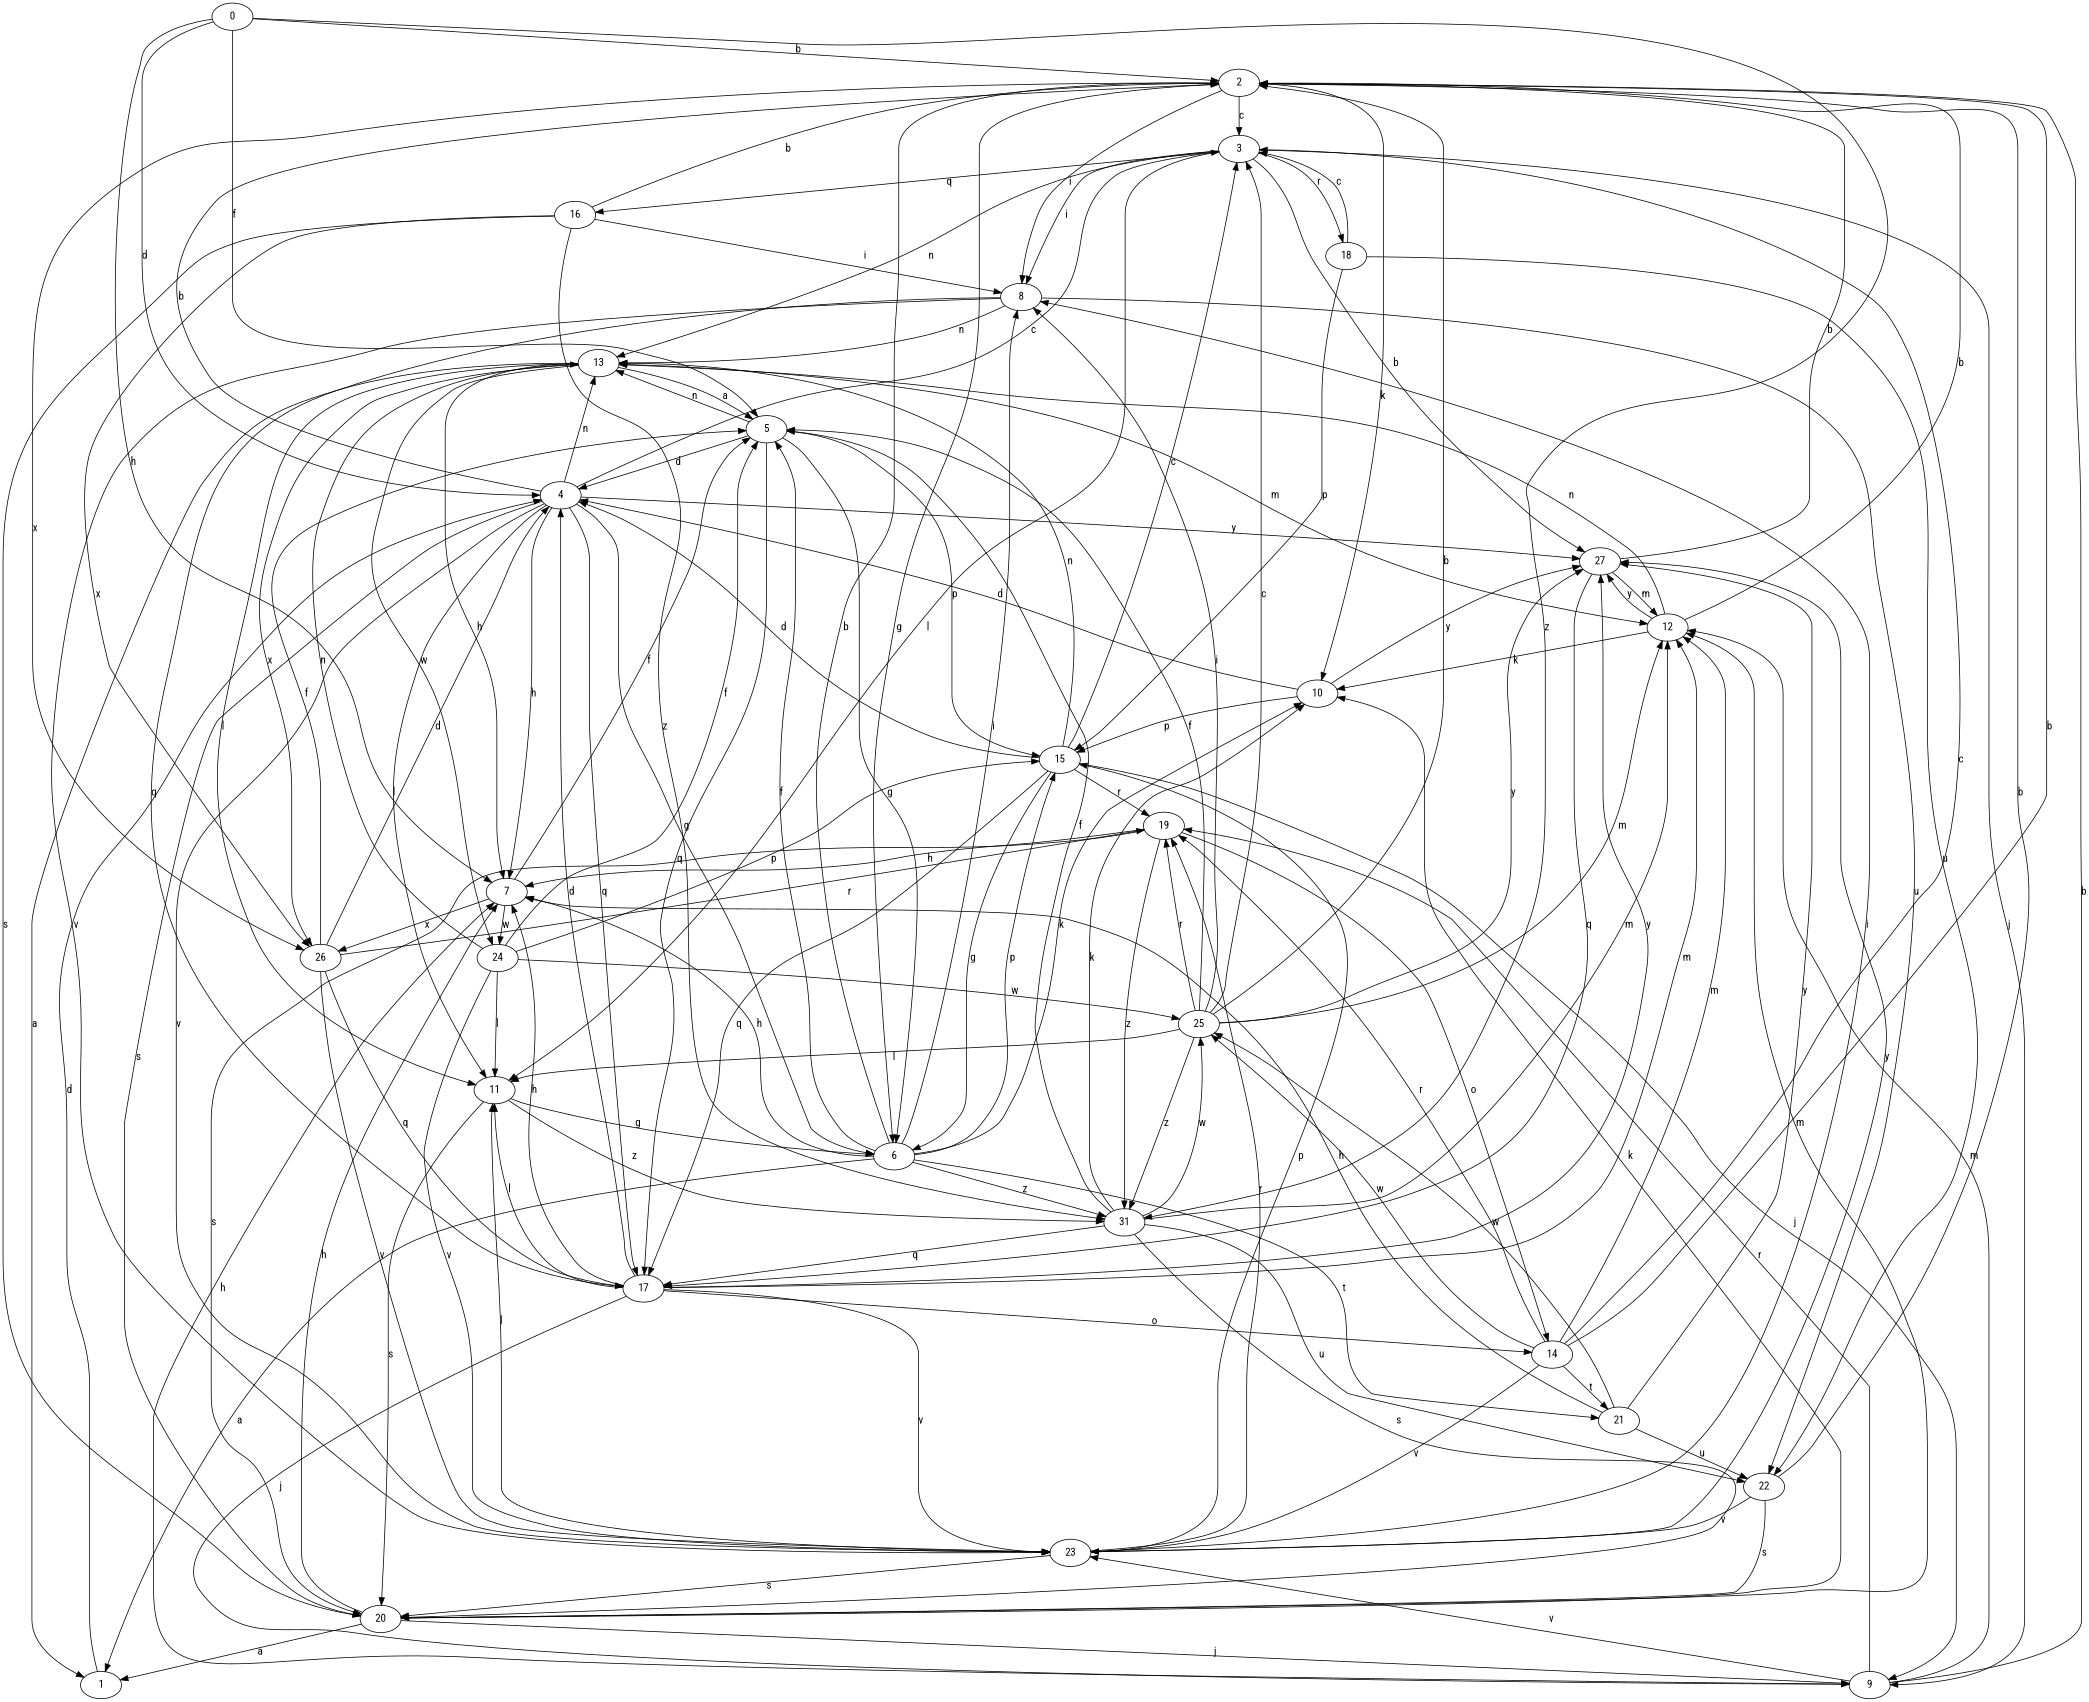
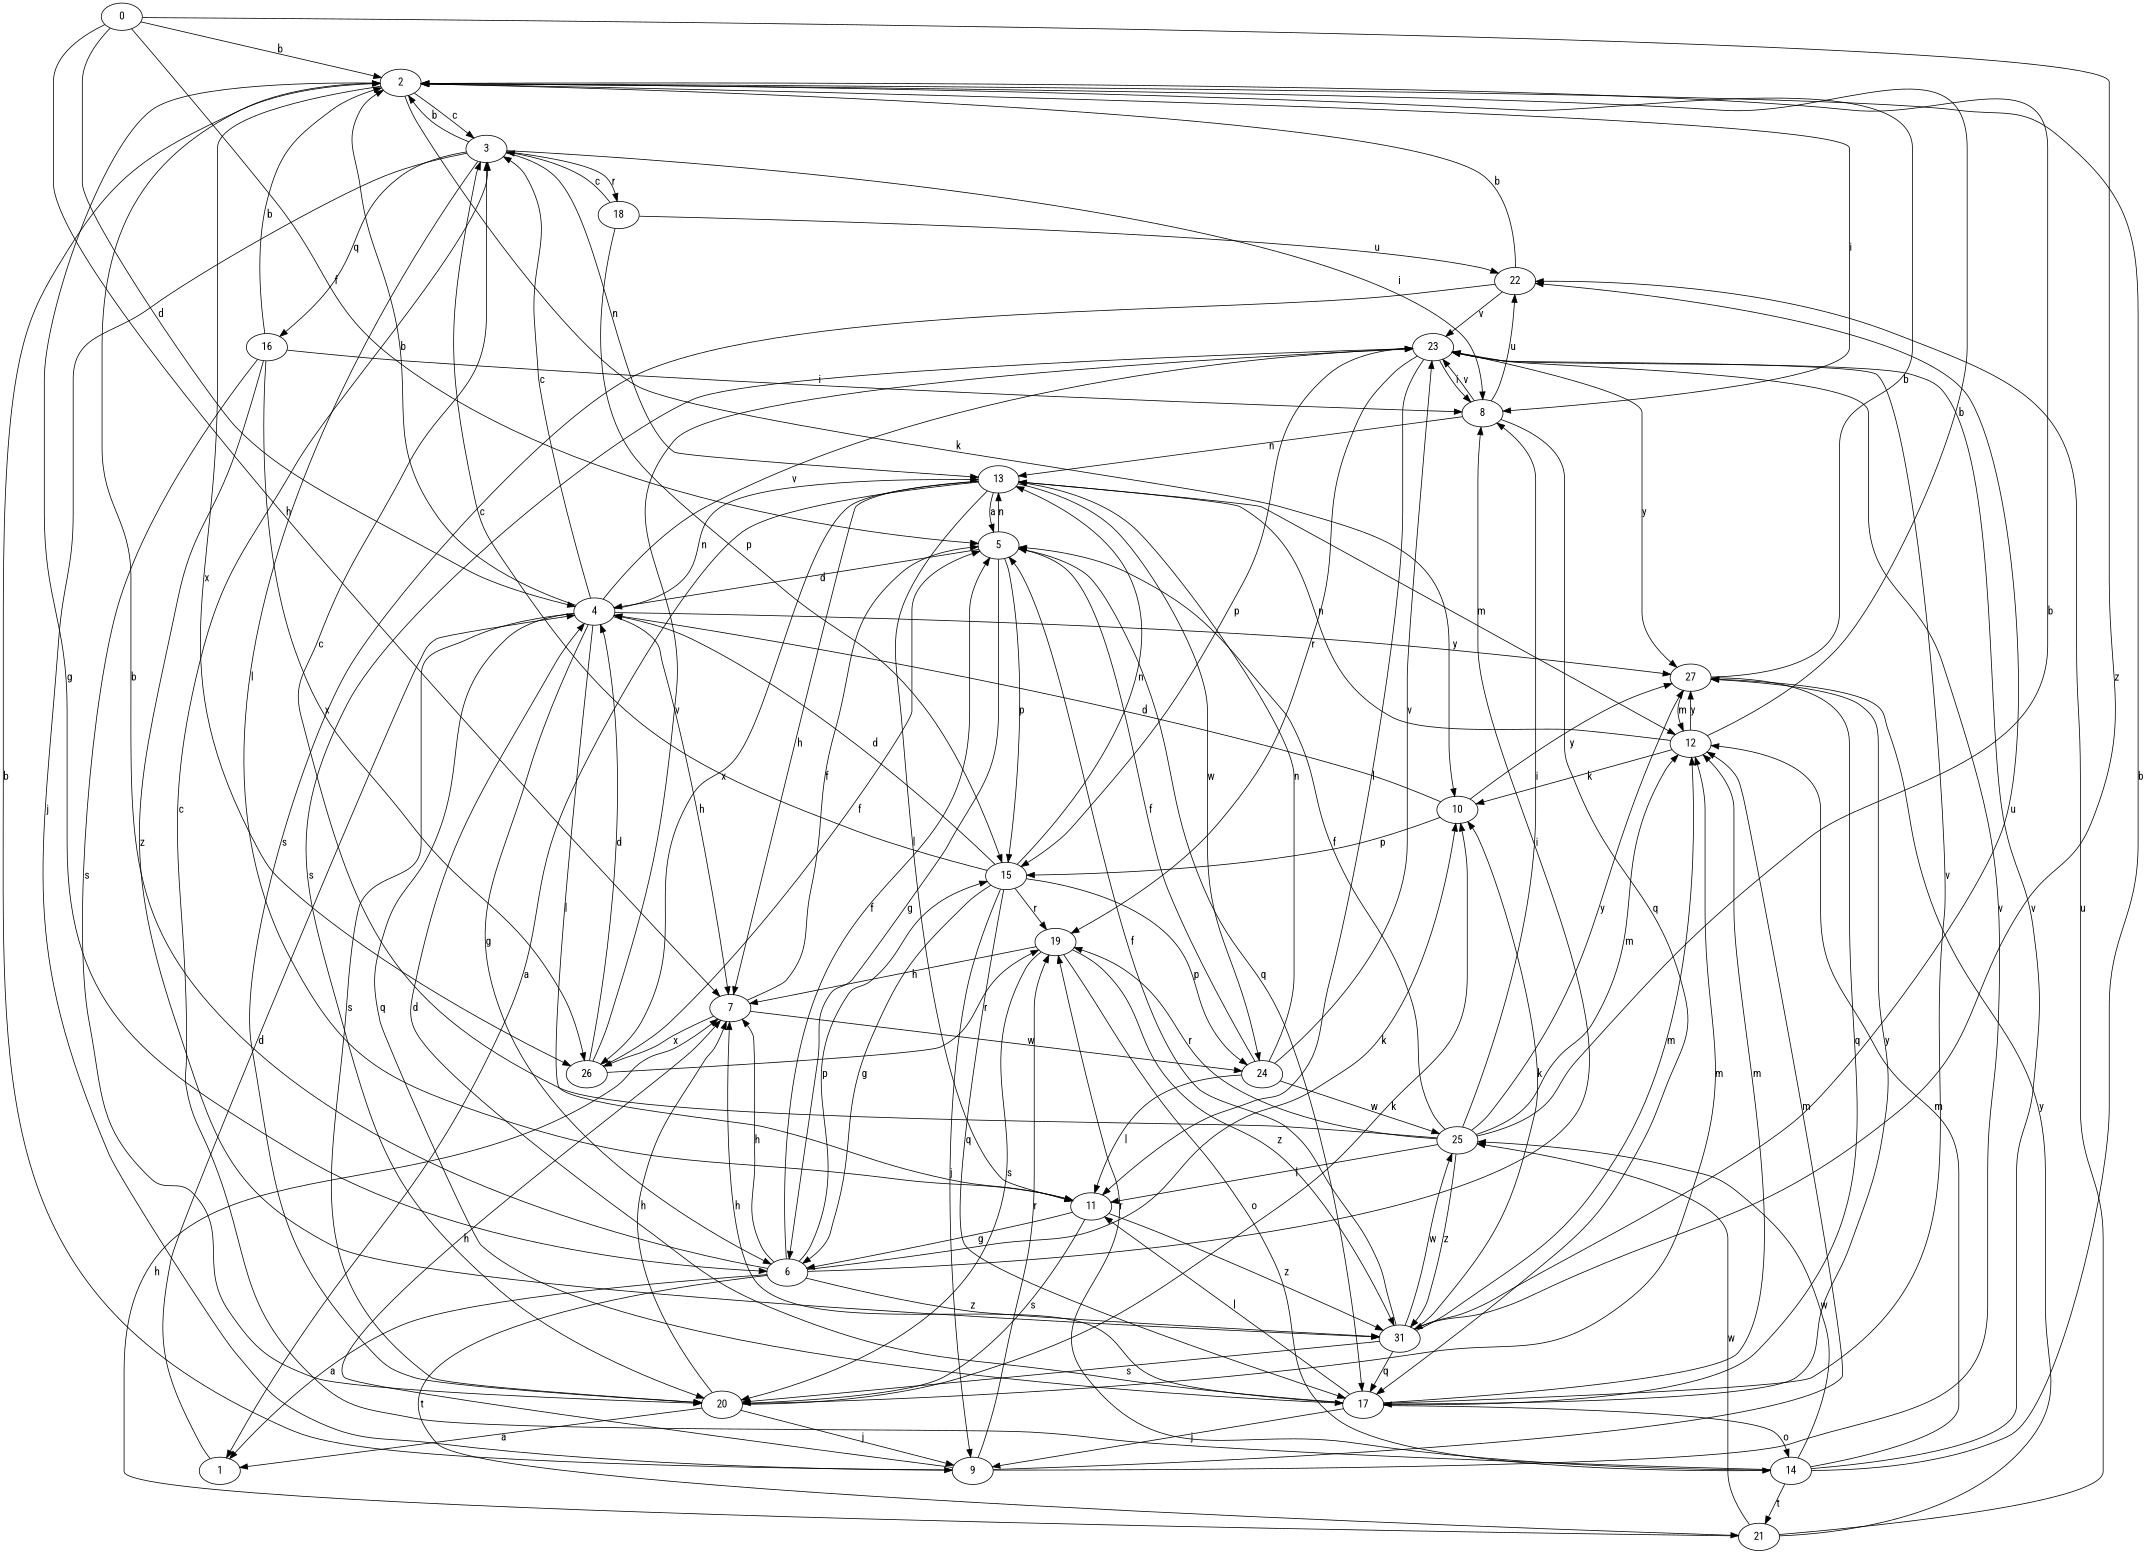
edge "3" -> "27": now "3" -> "2"
edge "24" -> "15": reversed
edge "26" -> "17": removed, label "q"
